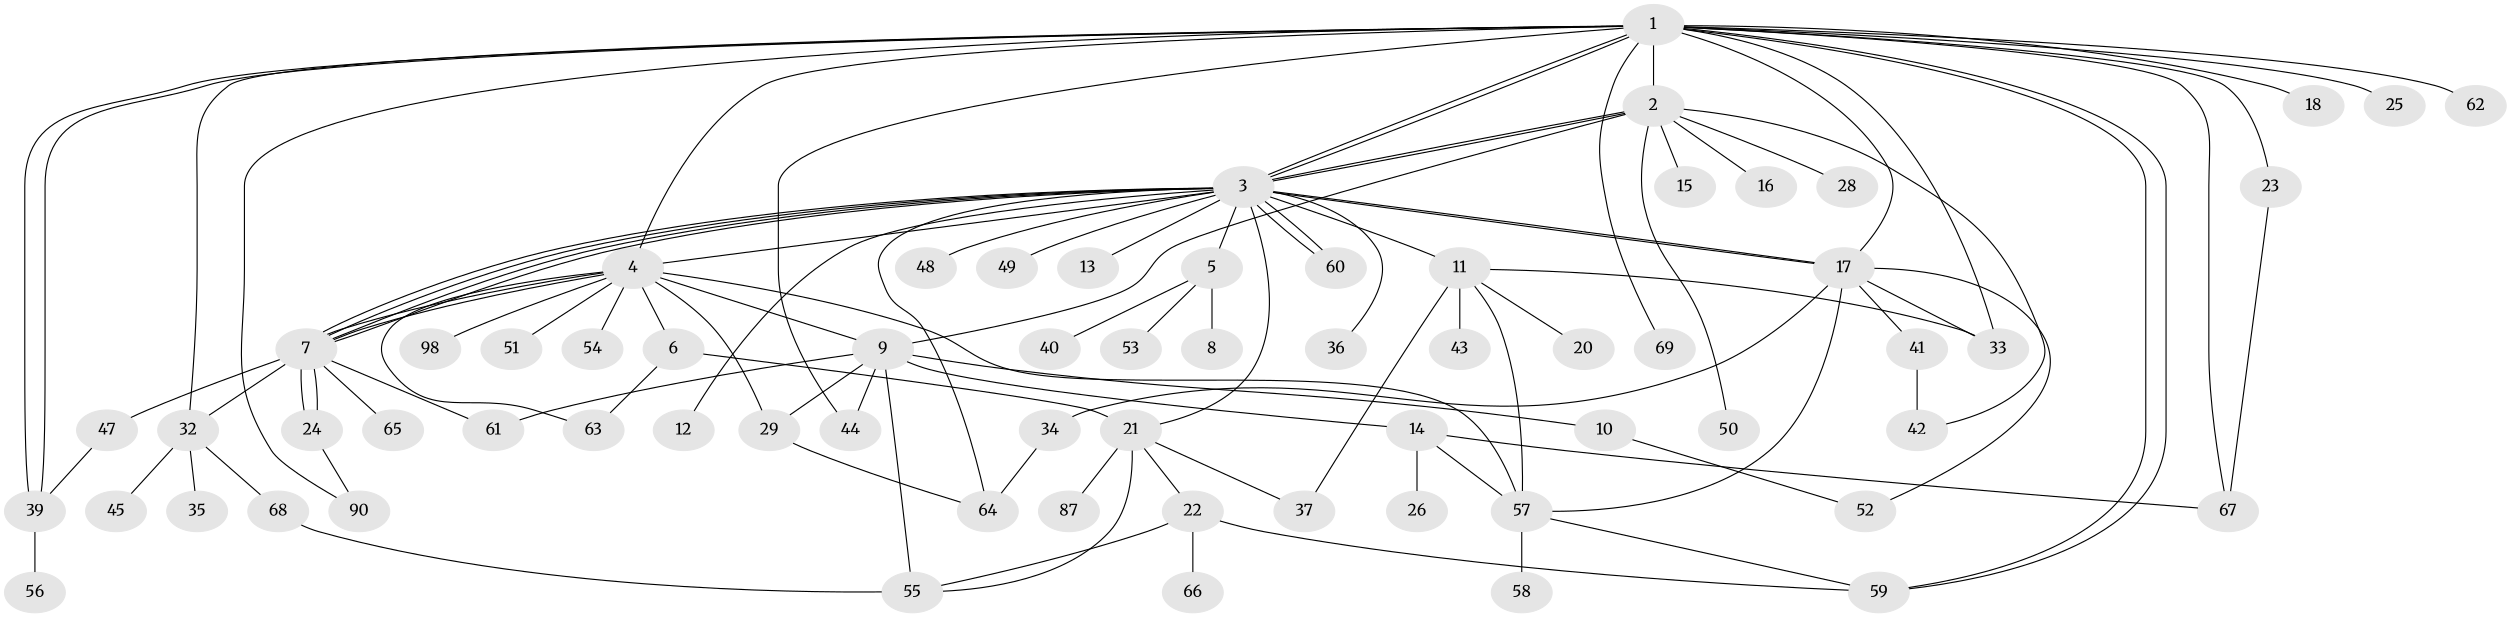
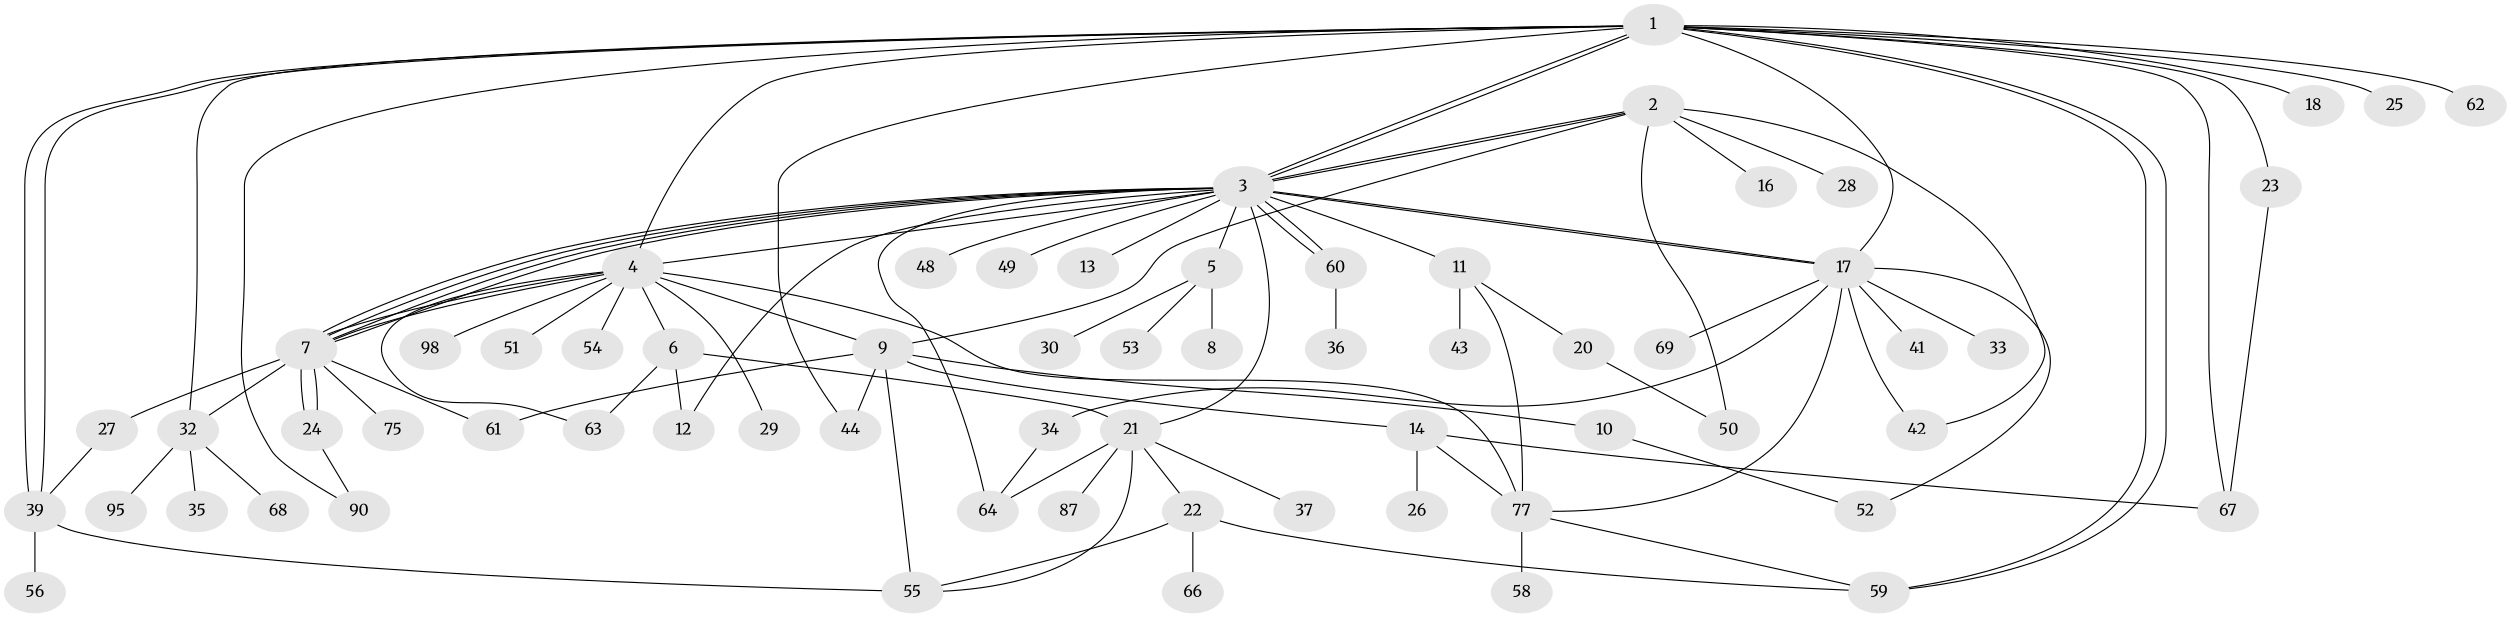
edge "1" -- "2": removed
edge "1" -- "33": removed
edge "1" -- "69": now "17" -- "69"
node "15": removed
edge "3" -- "36": now "60" -- "36"
edge "11" -- "33": removed
node "40": label "40" -> "30"
edge "11" -- "37": removed
edge "9" -- "29": removed
edge "41" -- "42": now "17" -- "42"
edge "6" -- "12": added
edge "20" -- "50": added
node "47": label "47" -> "27"
node "65": label "65" -> "75"
edge "29" -- "64": now "21" -- "64"
node "45": label "45" -> "95"
node "57": label "57" -> "77"
edge "68" -- "55": now "39" -- "55"
